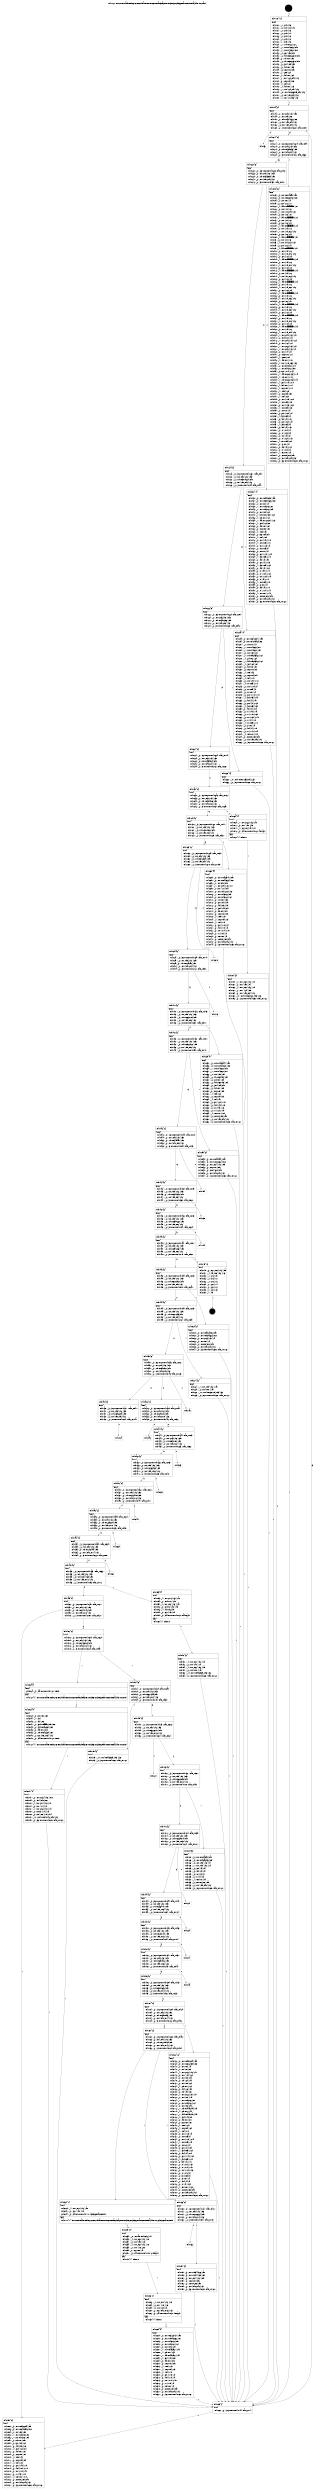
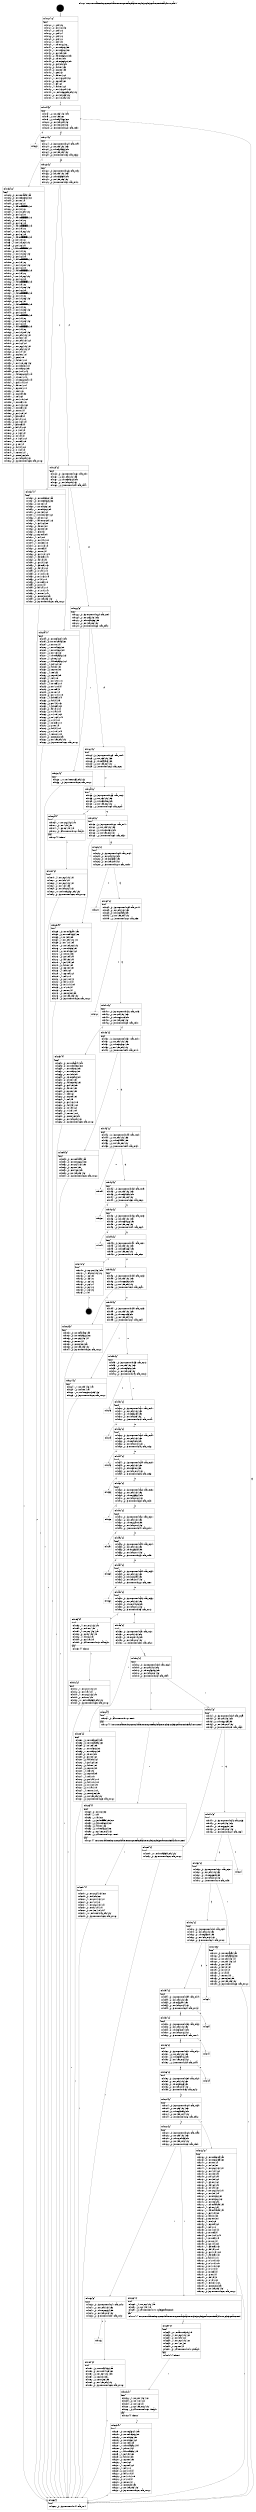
edge "0x4019f0 [28]" -> "0x401a28 [28]": now "0x401a0c [28]" -> "0x401a28 [28]"
edge "0x4028ec [5]" -> "0x4020e0 [86]": reversed
